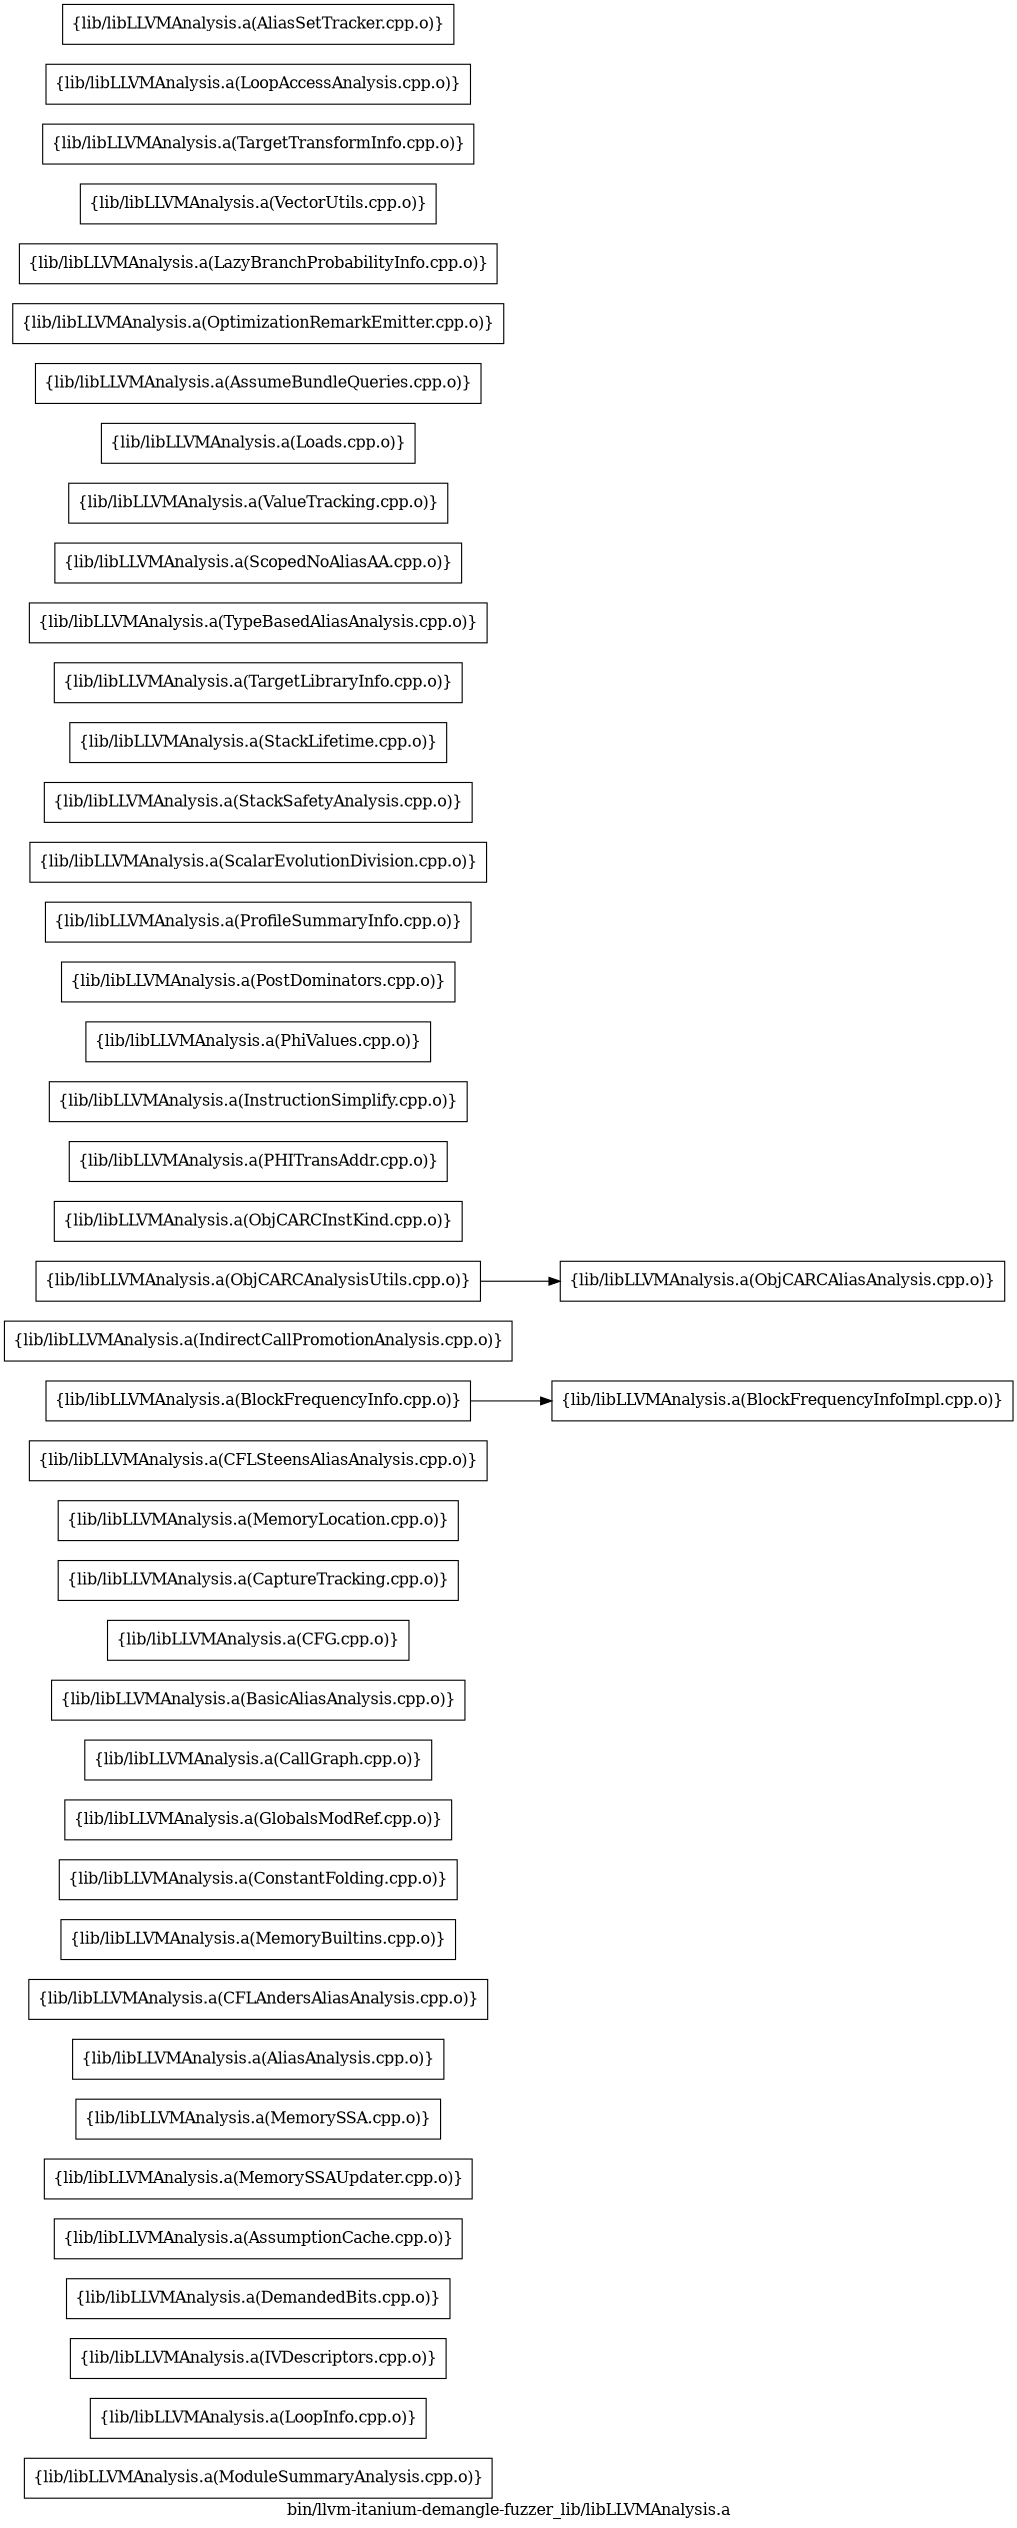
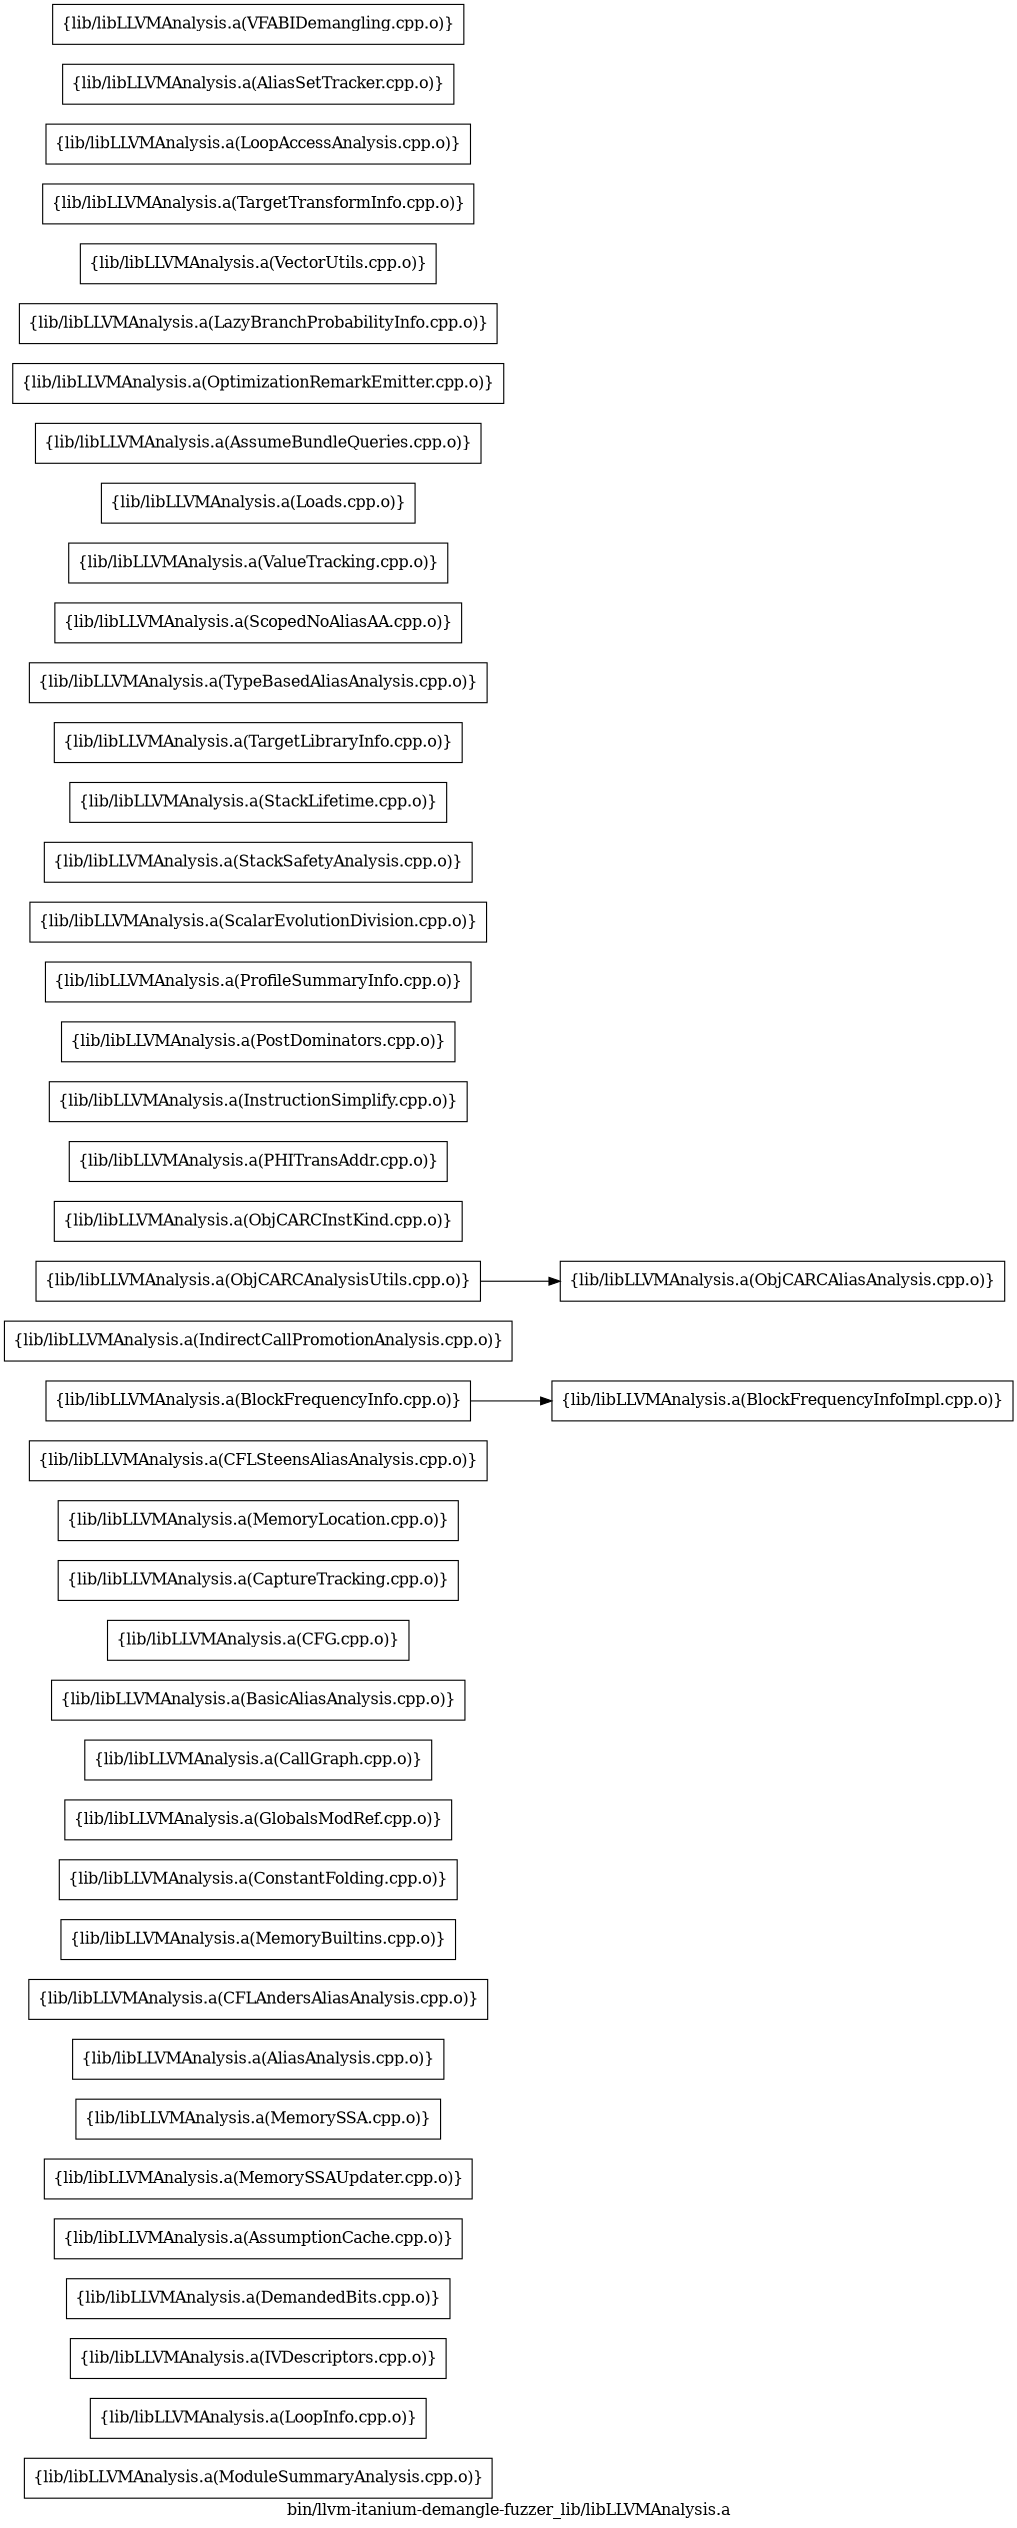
node "{lib/libLLVMAnalysis.a(VFABIDemangling.cpp.o)}": added
node "{lib/libLLVMAnalysis.a(PhiValues.cpp.o)}": removed
